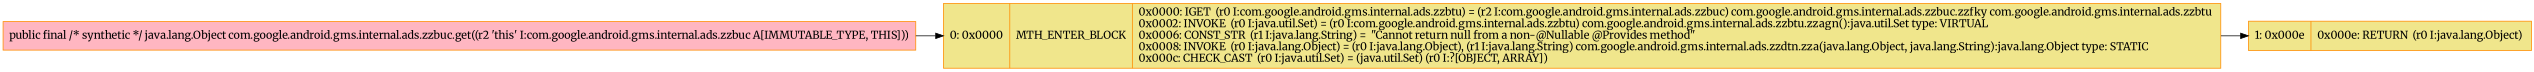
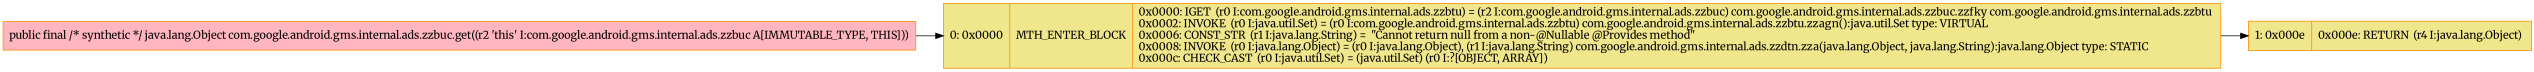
node "1: 0x000e": text "0x000e: RETURN  (r0 I:java.lang.Object)" -> "0x000e: RETURN  (r4 I:java.lang.Object)"
